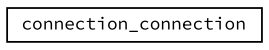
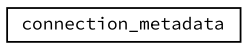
node "connection_connection": label "connection_connection" -> "connection_metadata"
